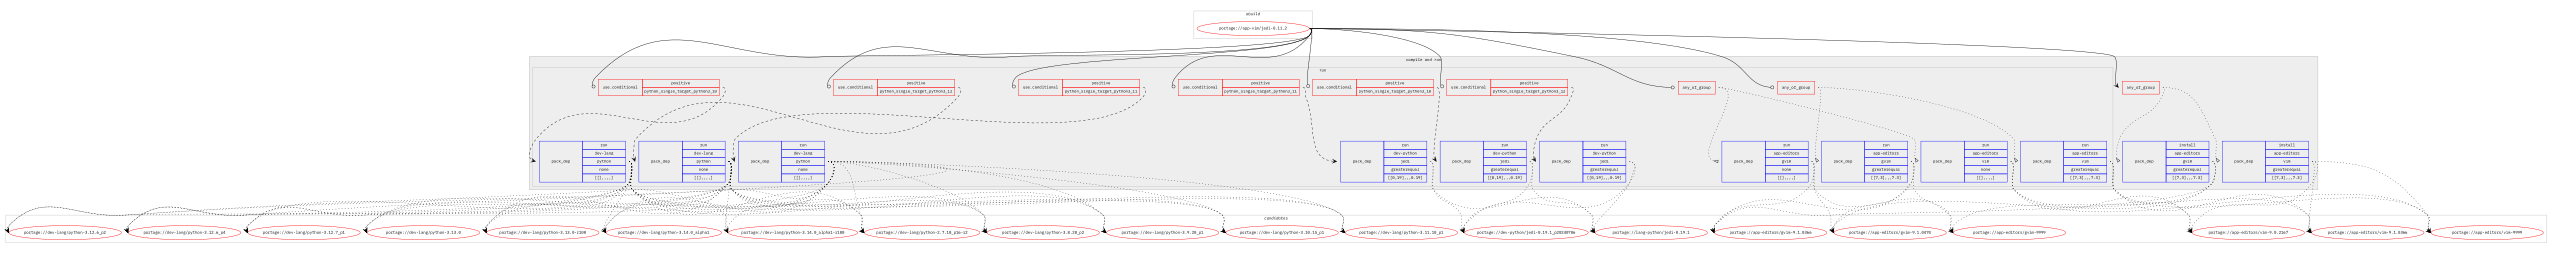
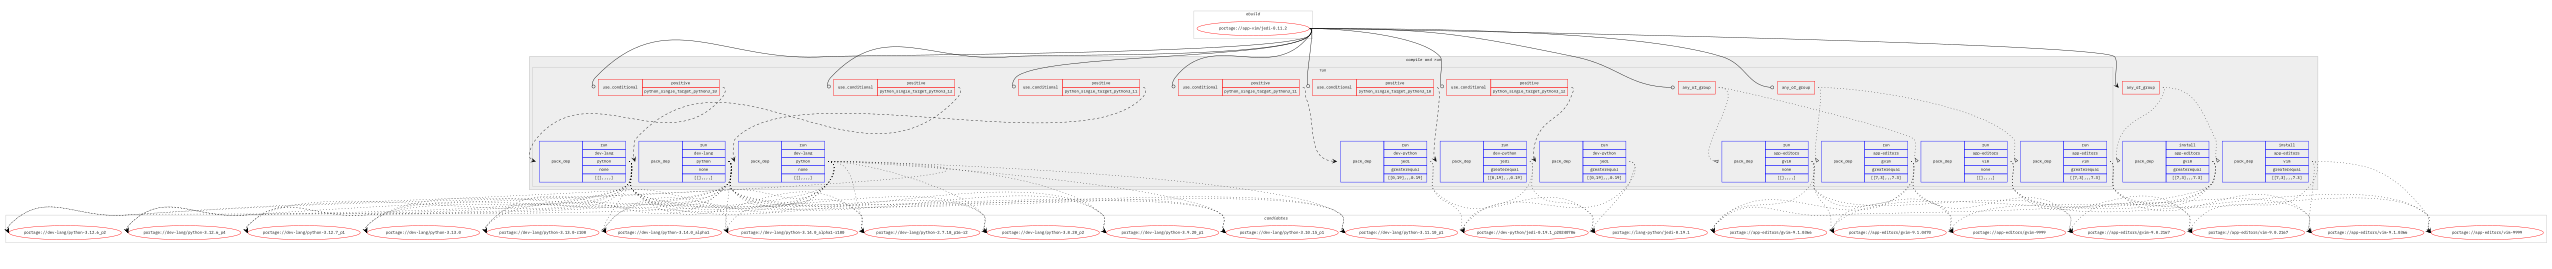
node "portage://app-editors/gvim-9.0.2167": added
